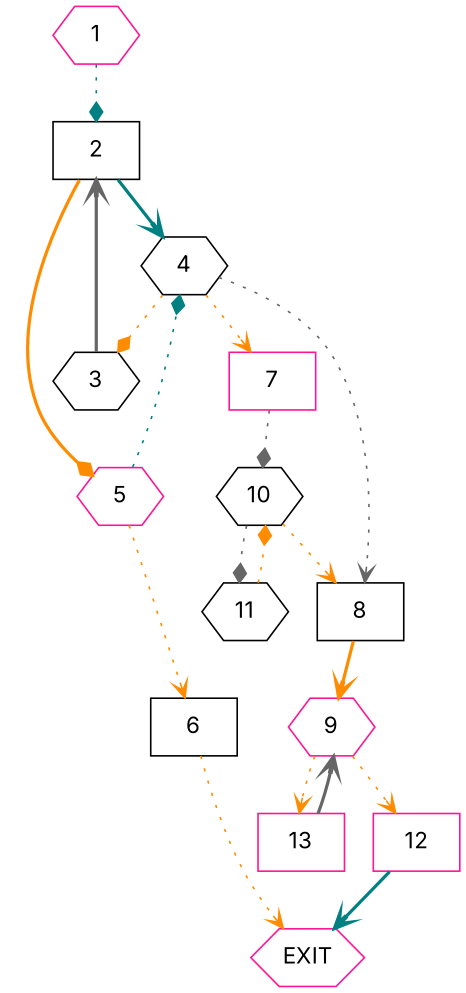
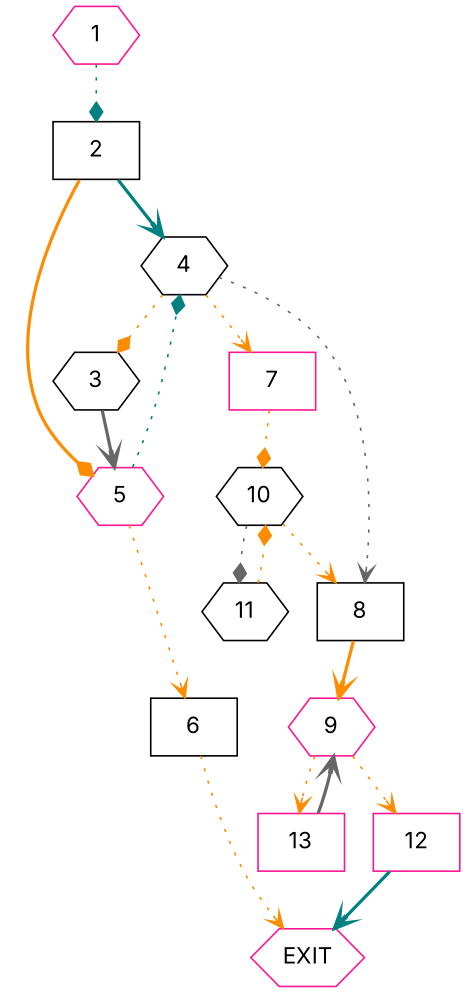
edge "3" -> "2": now "3" -> "5"
edge "7" -> "10": color gray40 -> darkorange
